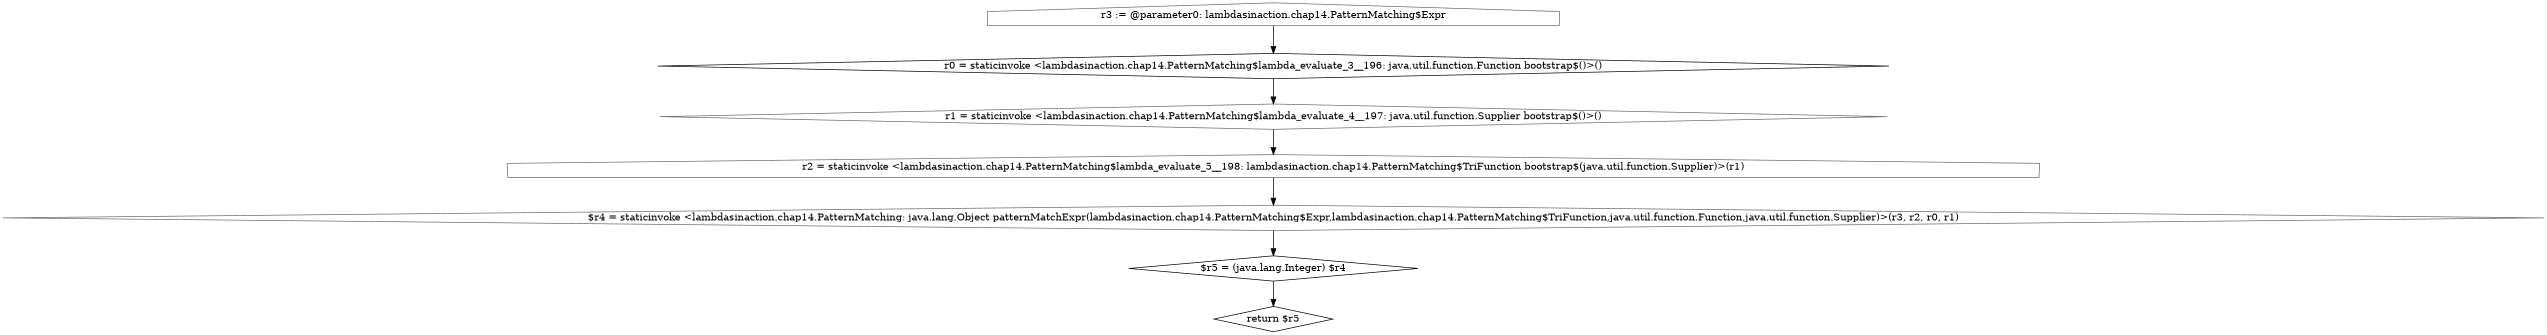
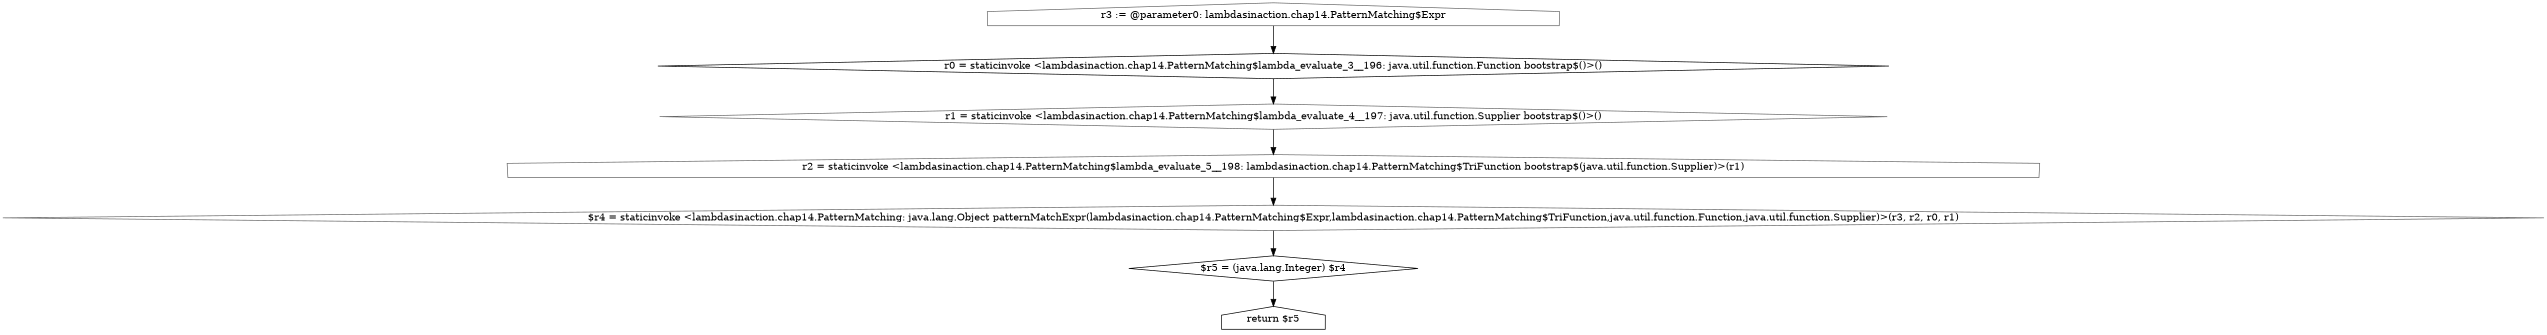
node "return $r5": shape diamond -> house
